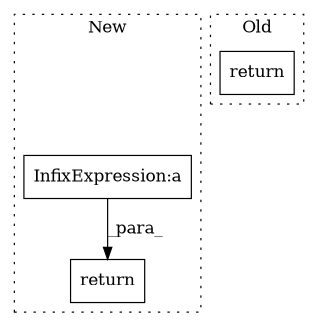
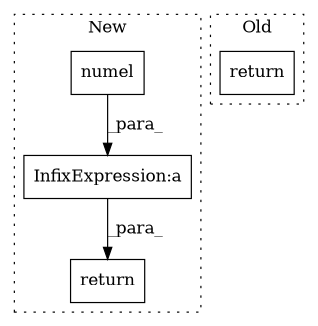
node "numel": added
